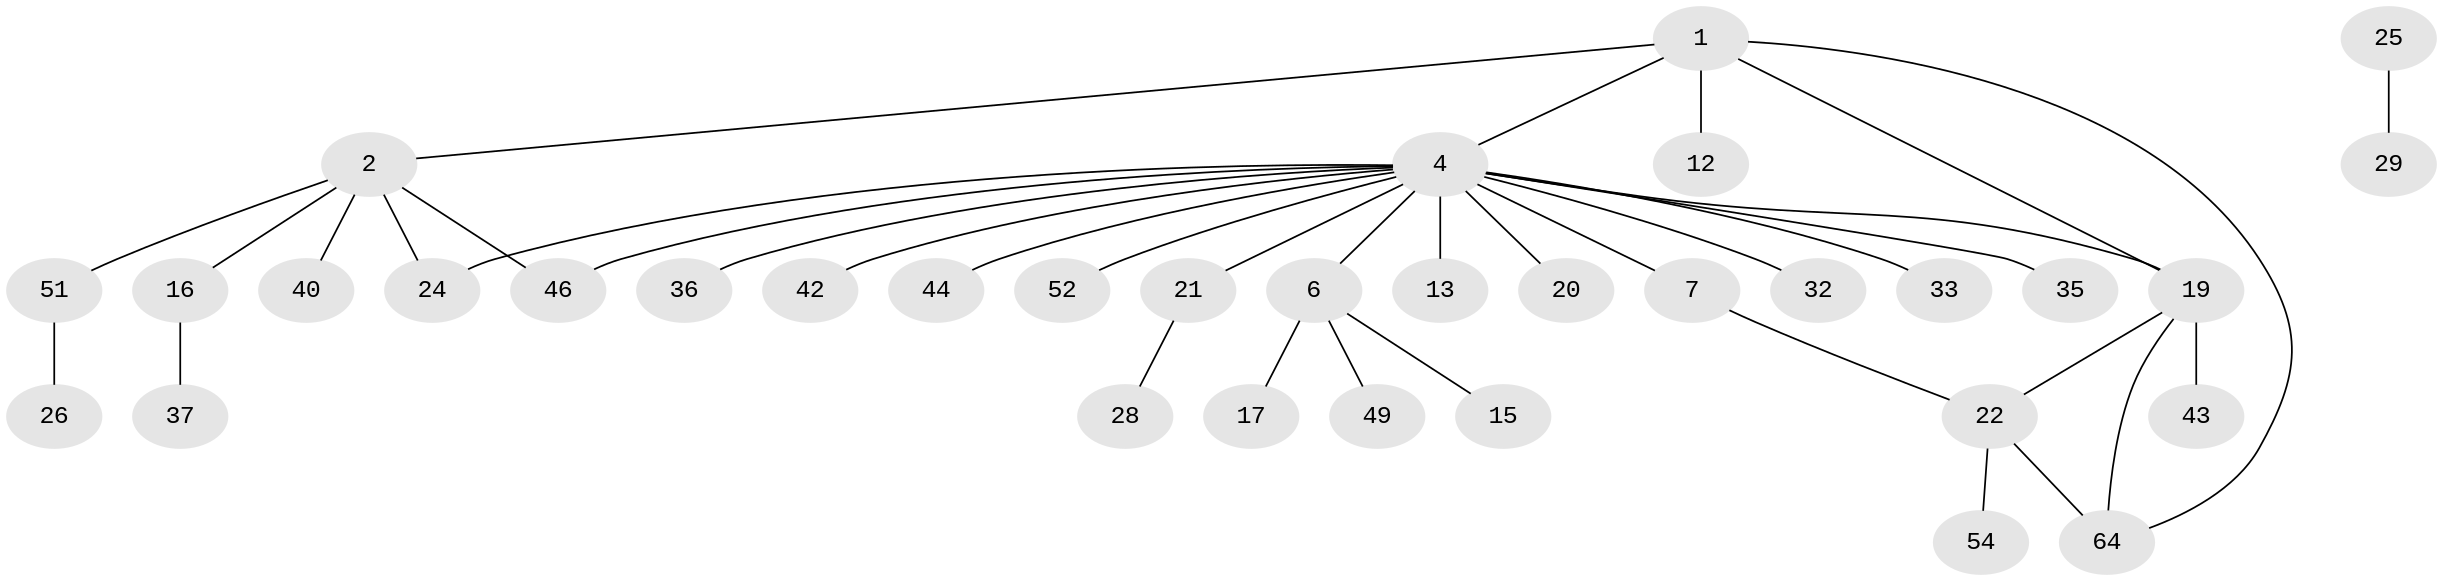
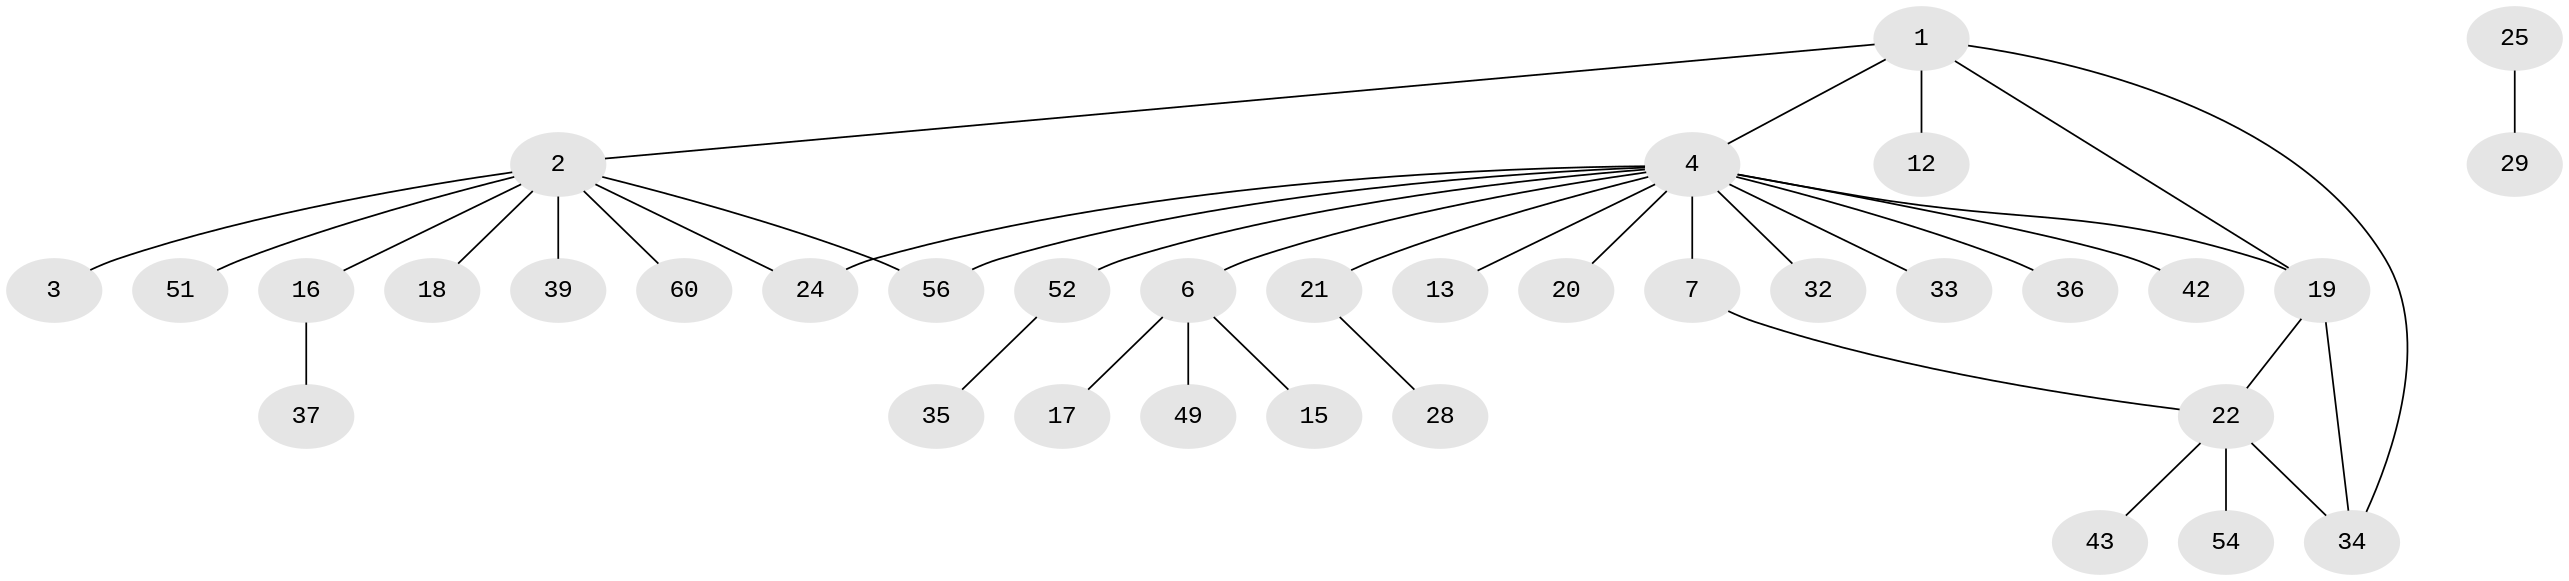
edge "4" -- "35": now "52" -- "35"
node "3": added
node "40": label "40" -> "60"
node "18": added
node "39": added
node "46": label "46" -> "56"
node "44": removed
edge "19" -- "43": now "22" -- "43"
node "26": removed
node "64": label "64" -> "34"
